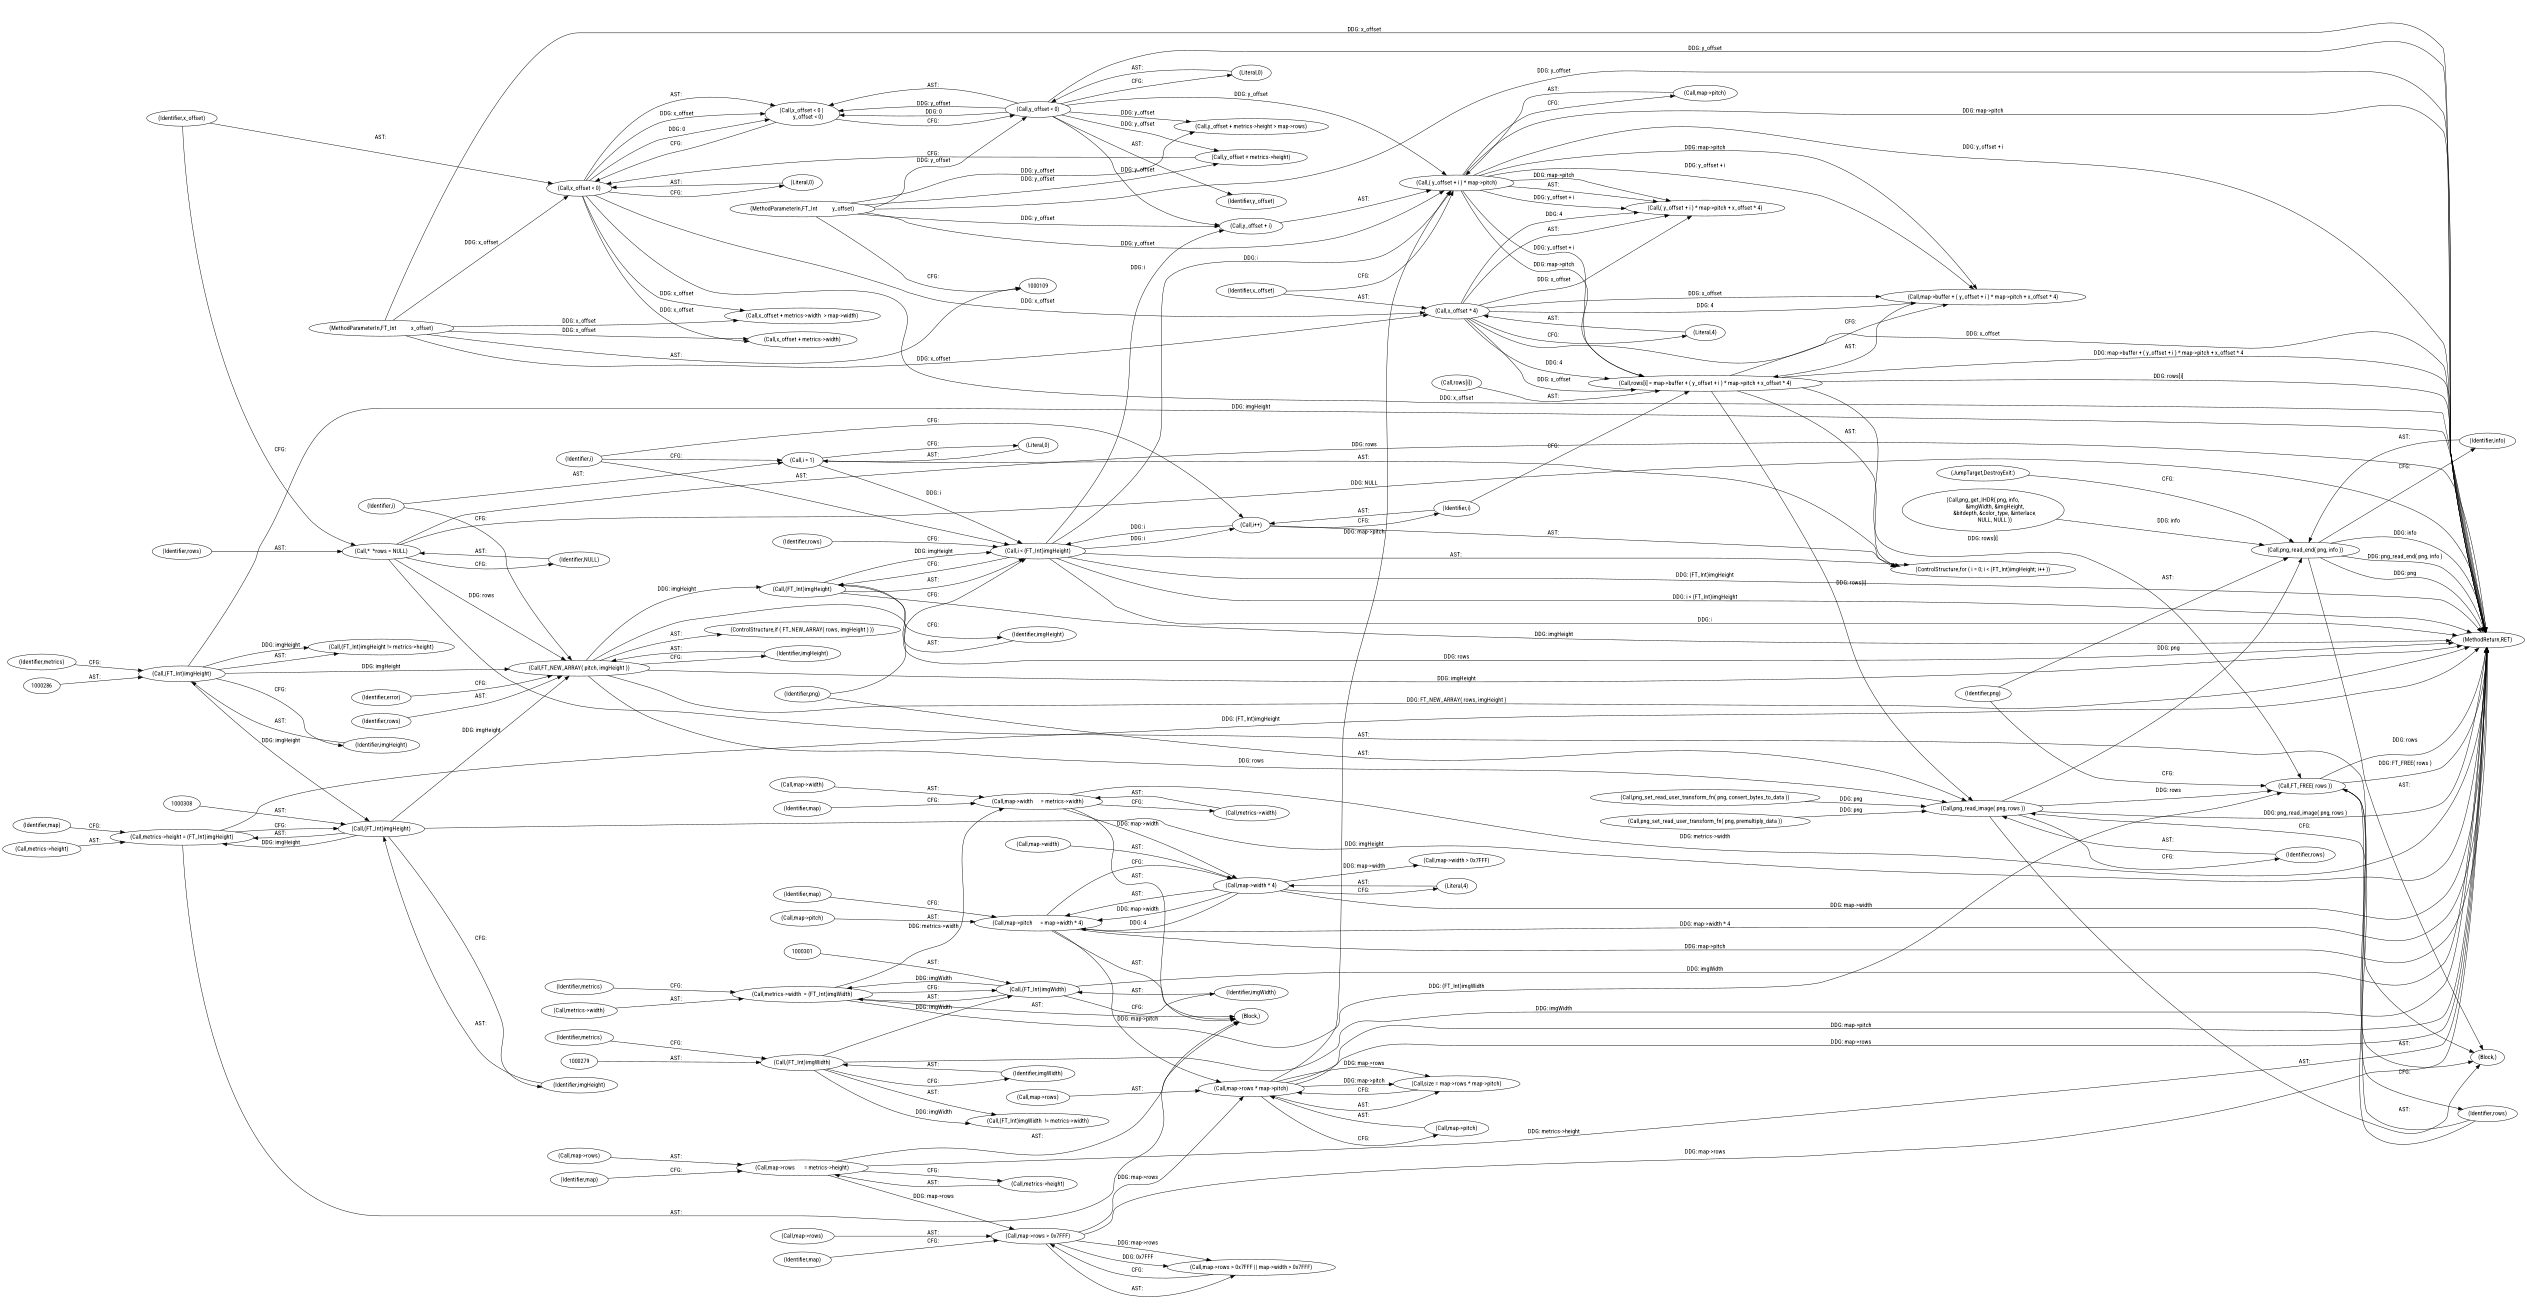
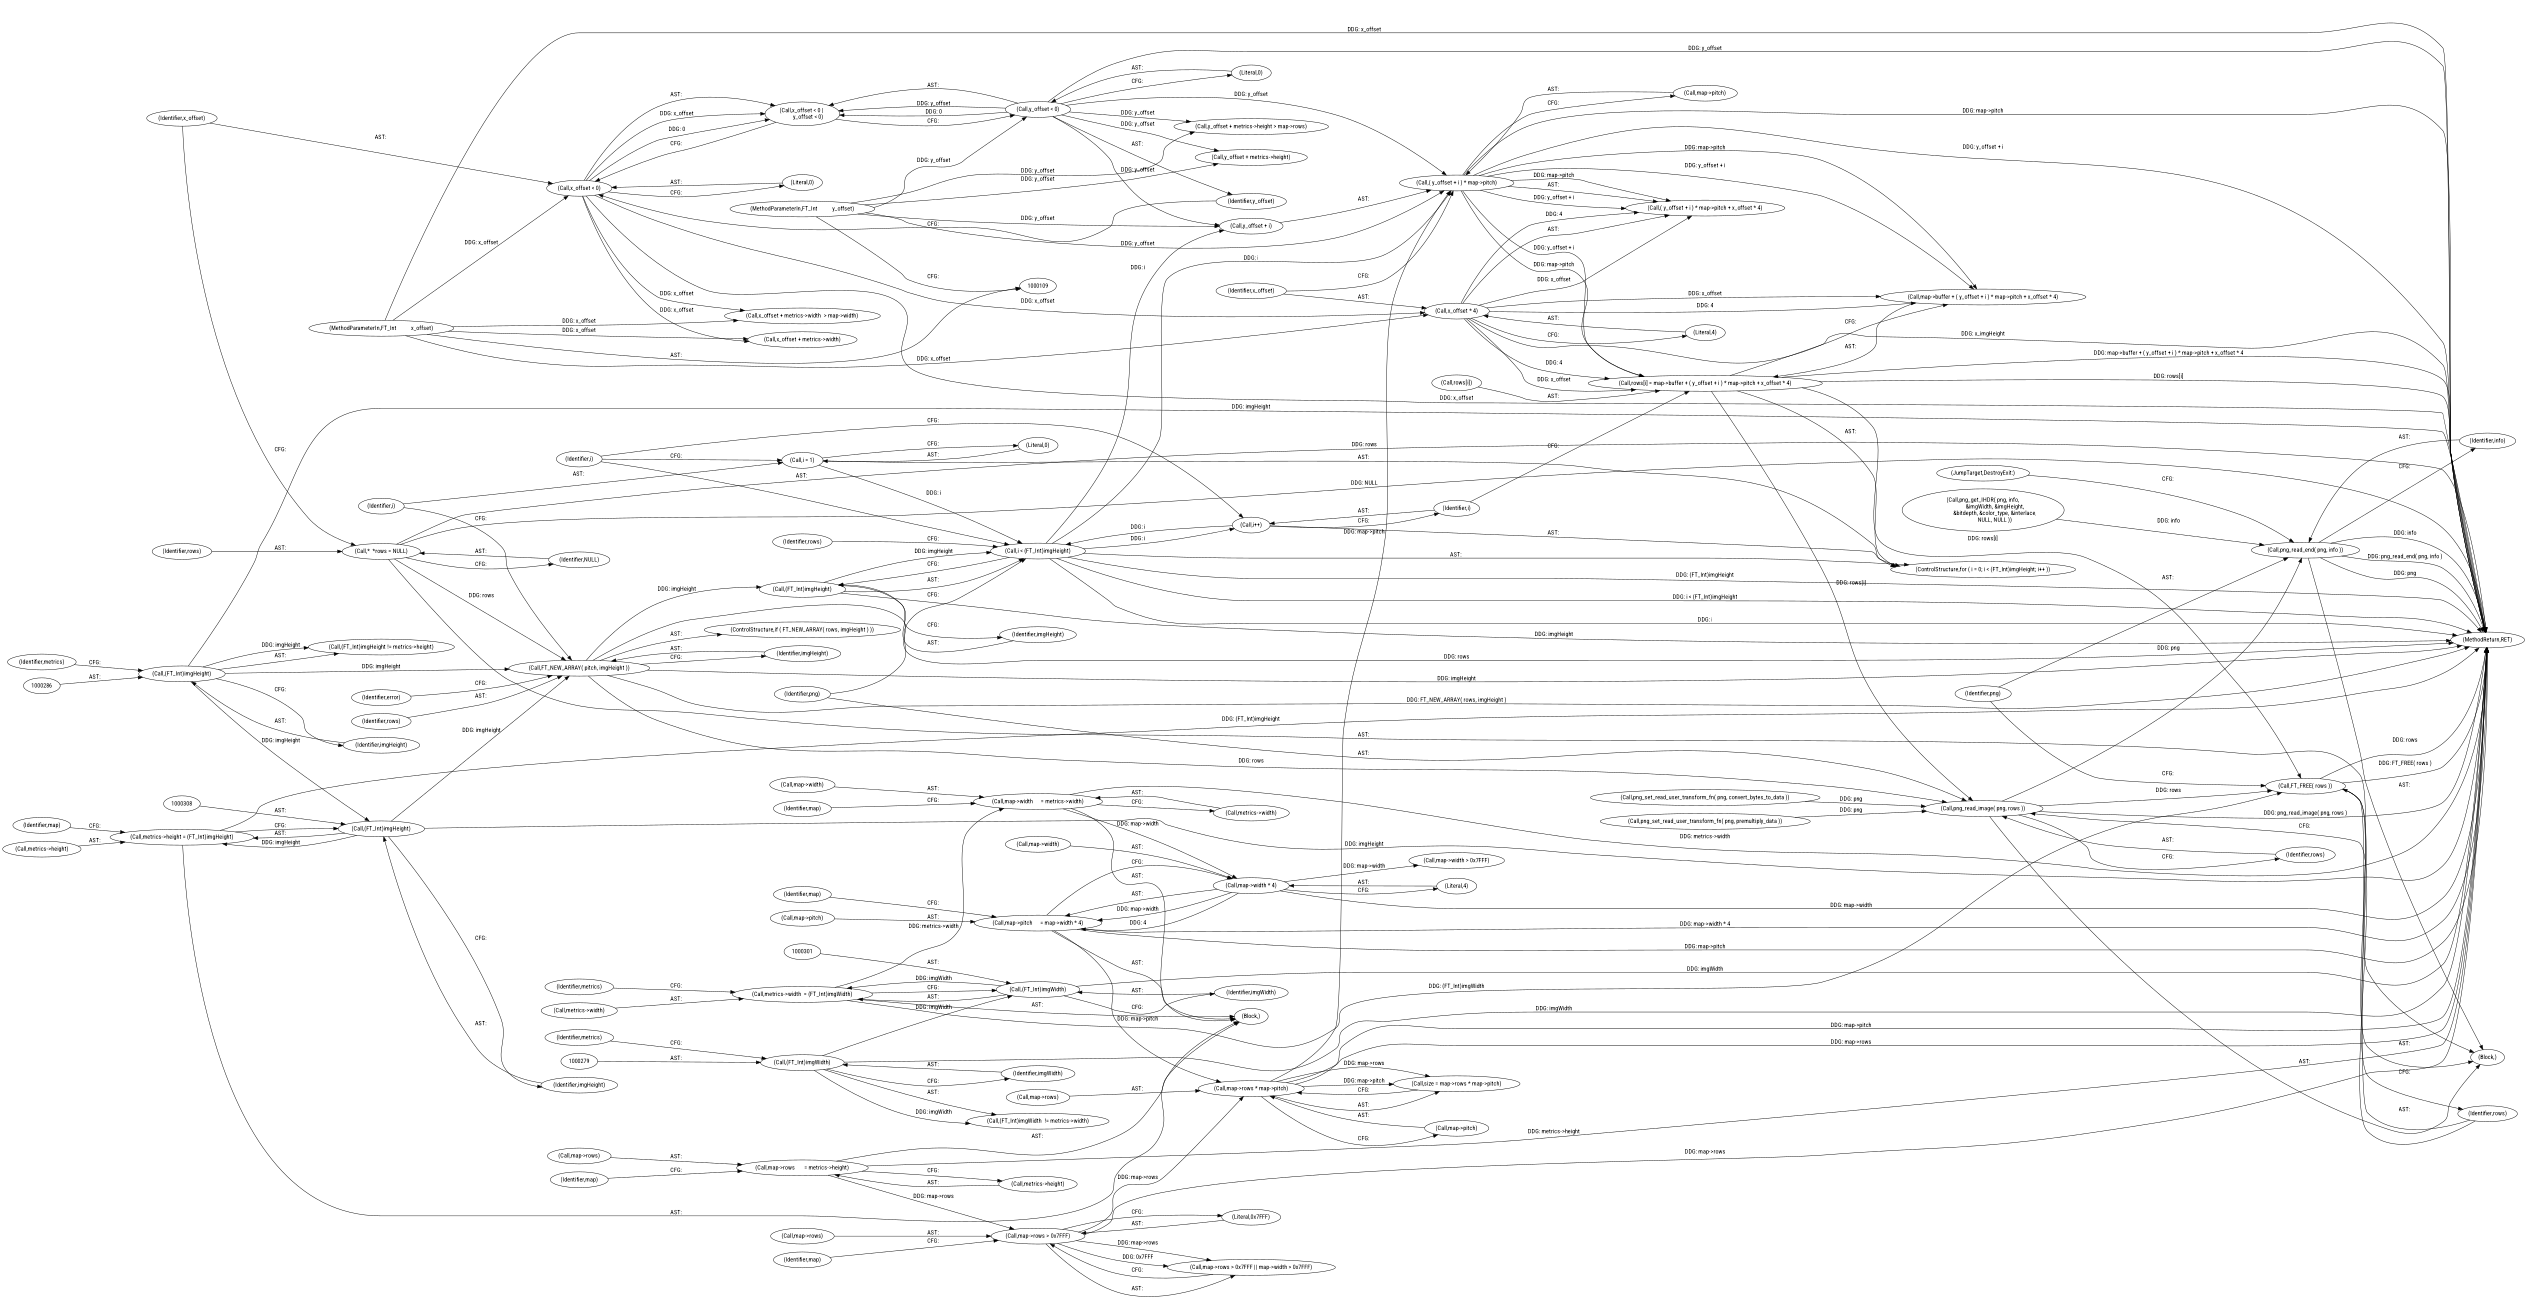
edge "(MethodParameterIn,FT_Int           y_offset)" -> "(MethodReturn,RET)": removed, label "DDG: y_offset"
edge "(Call,y_offset + metrics->height)" -> "(Call,x_offset < 0)": now "(Identifier,y_offset)" -> "(Call,x_offset < 0)"
edge "(Call,x_offset * 4)" -> "(MethodReturn,RET)": label "DDG: x_offset" -> "DDG: x_imgHeight"
node "(Literal,0x7FFF)": added
